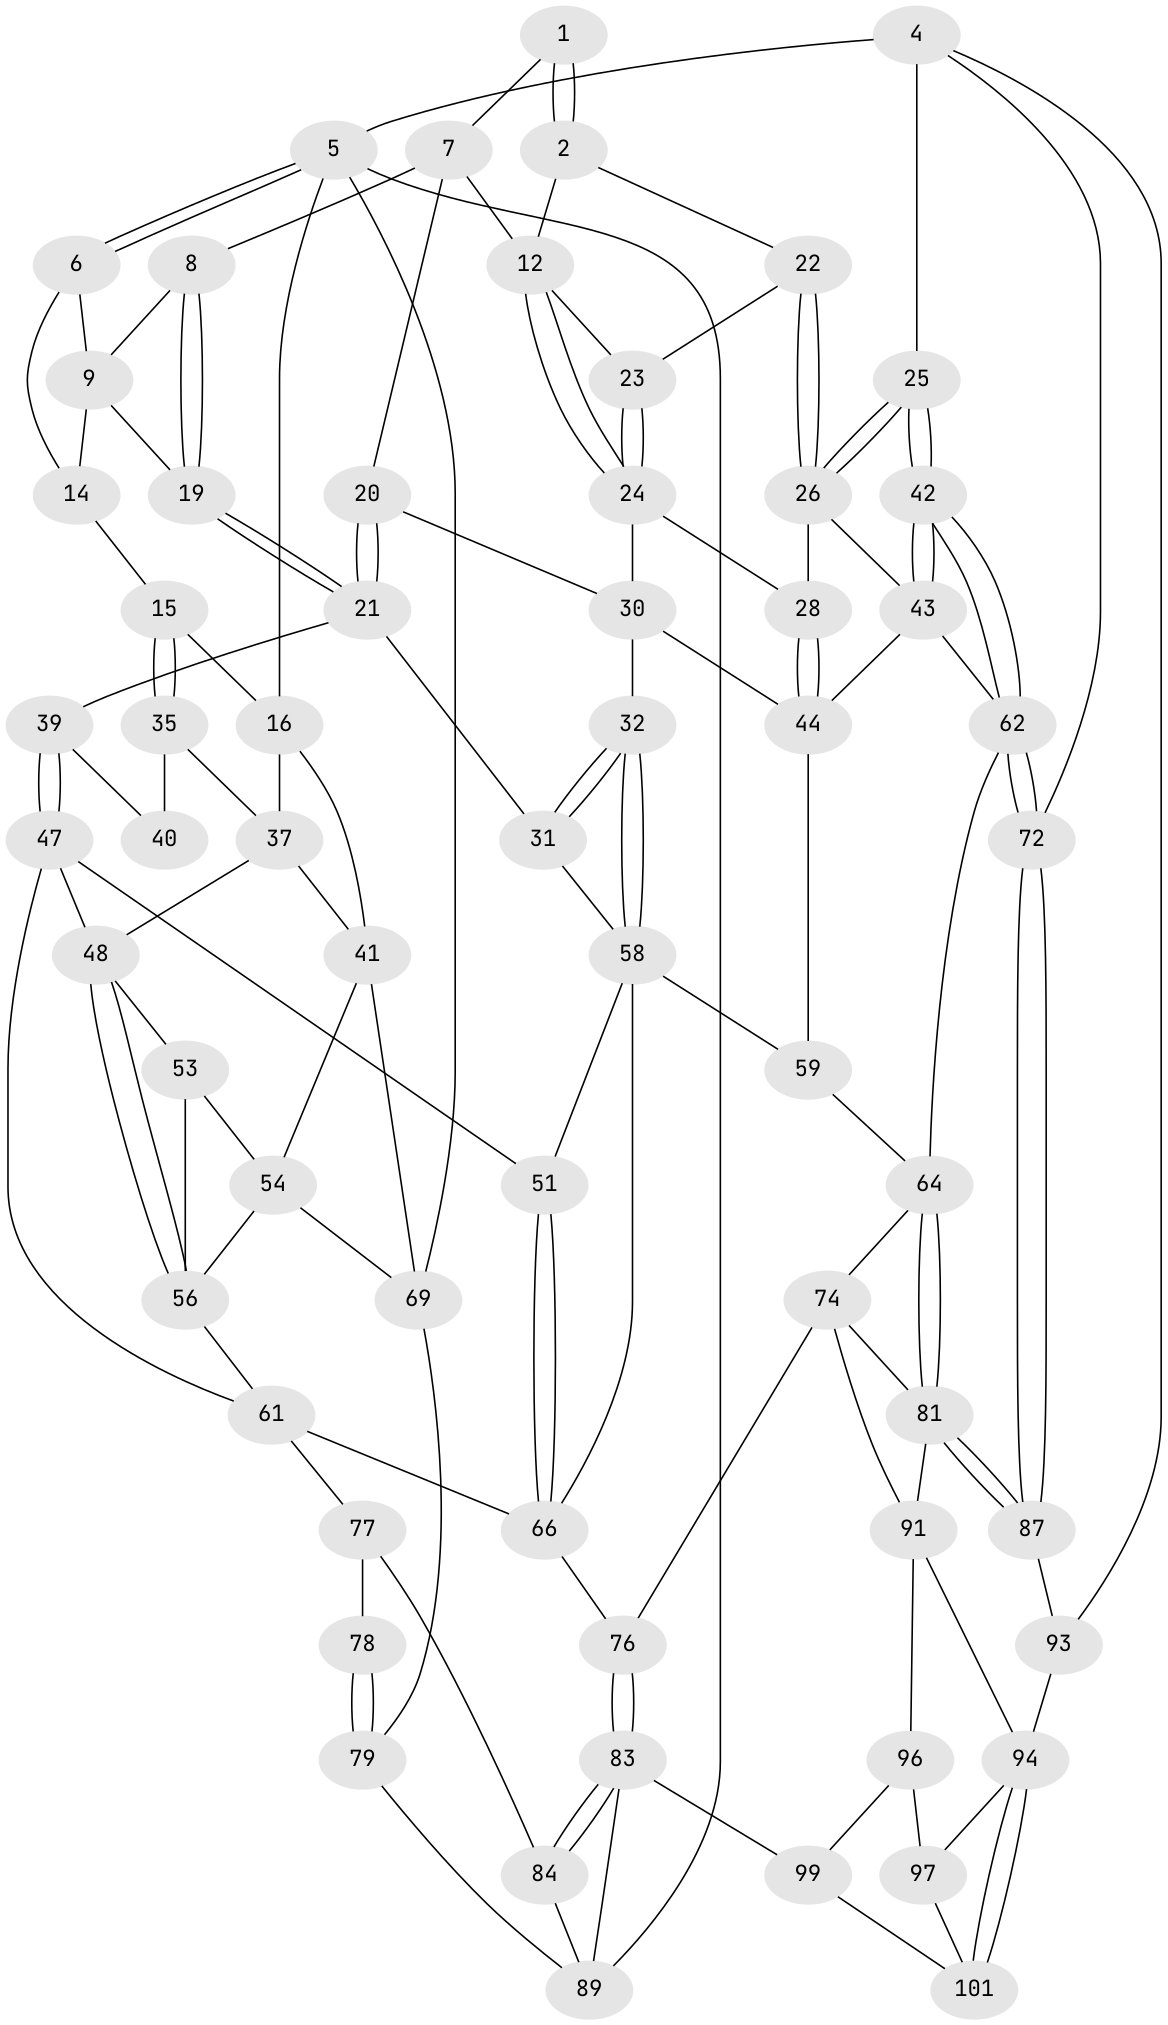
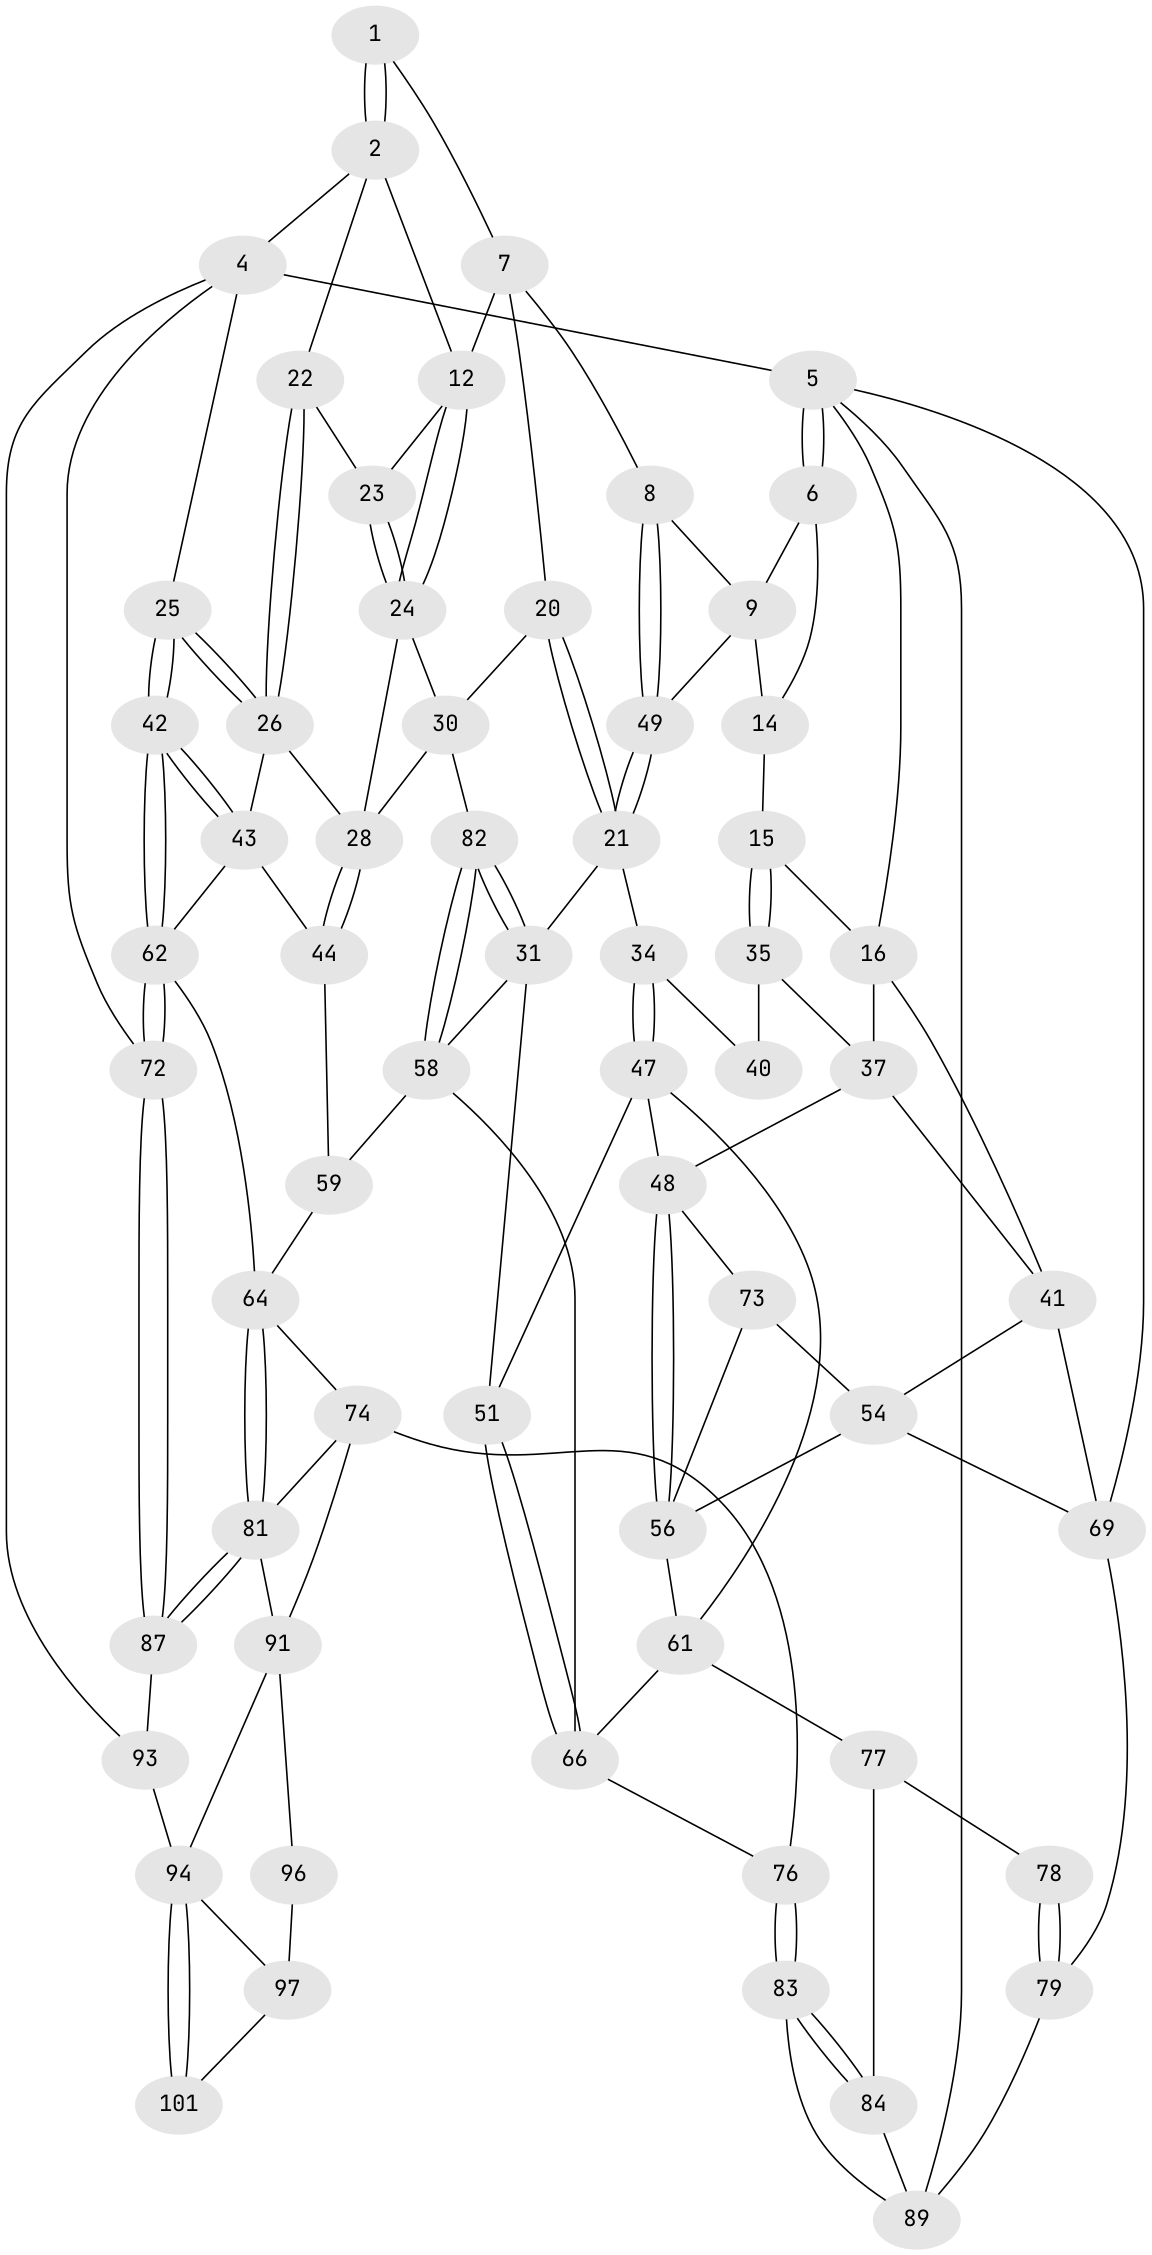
edge "2" -- "4": added
node "19": label "19" -> "49"
edge "30" -- "44": now "30" -- "28"
node "39": label "39" -> "34"
node "32": label "32" -> "82"
node "53": label "53" -> "73"
edge "58" -- "51": now "31" -- "51"
node "99": removed
